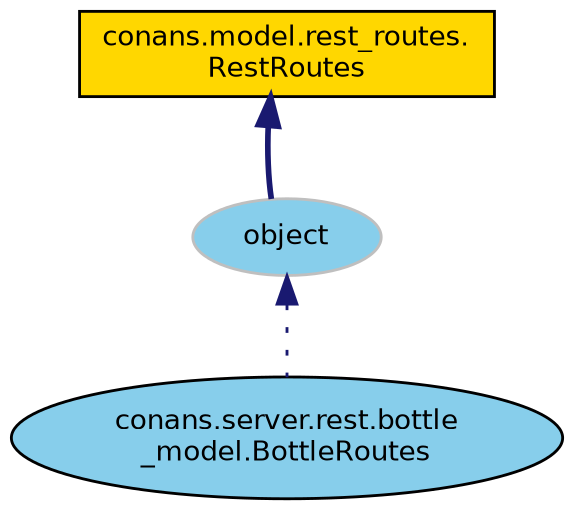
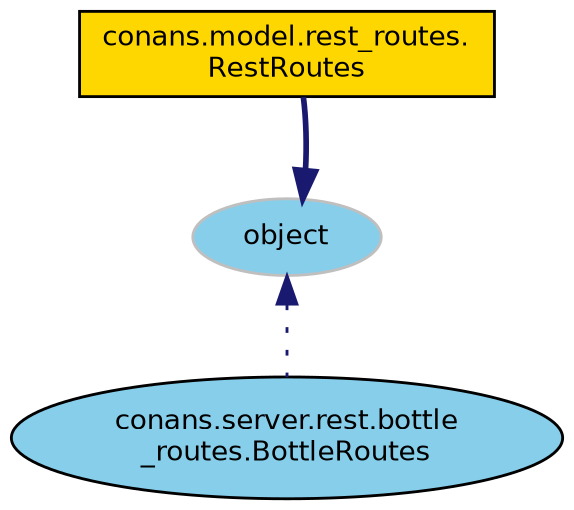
edge "object" -> "conans.model.rest_routes. RestRoutes": reversed
node "conans.server.rest.bottle _model.BottleRoutes": label "conans.server.rest.bottle _model.BottleRoutes" -> "conans.server.rest.bottle _routes.BottleRoutes"
